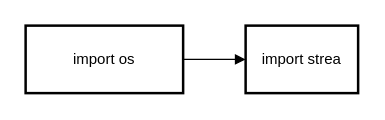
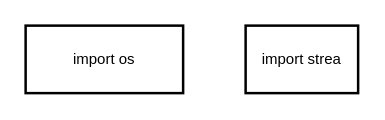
edge "import os" -> "import strea": removed
